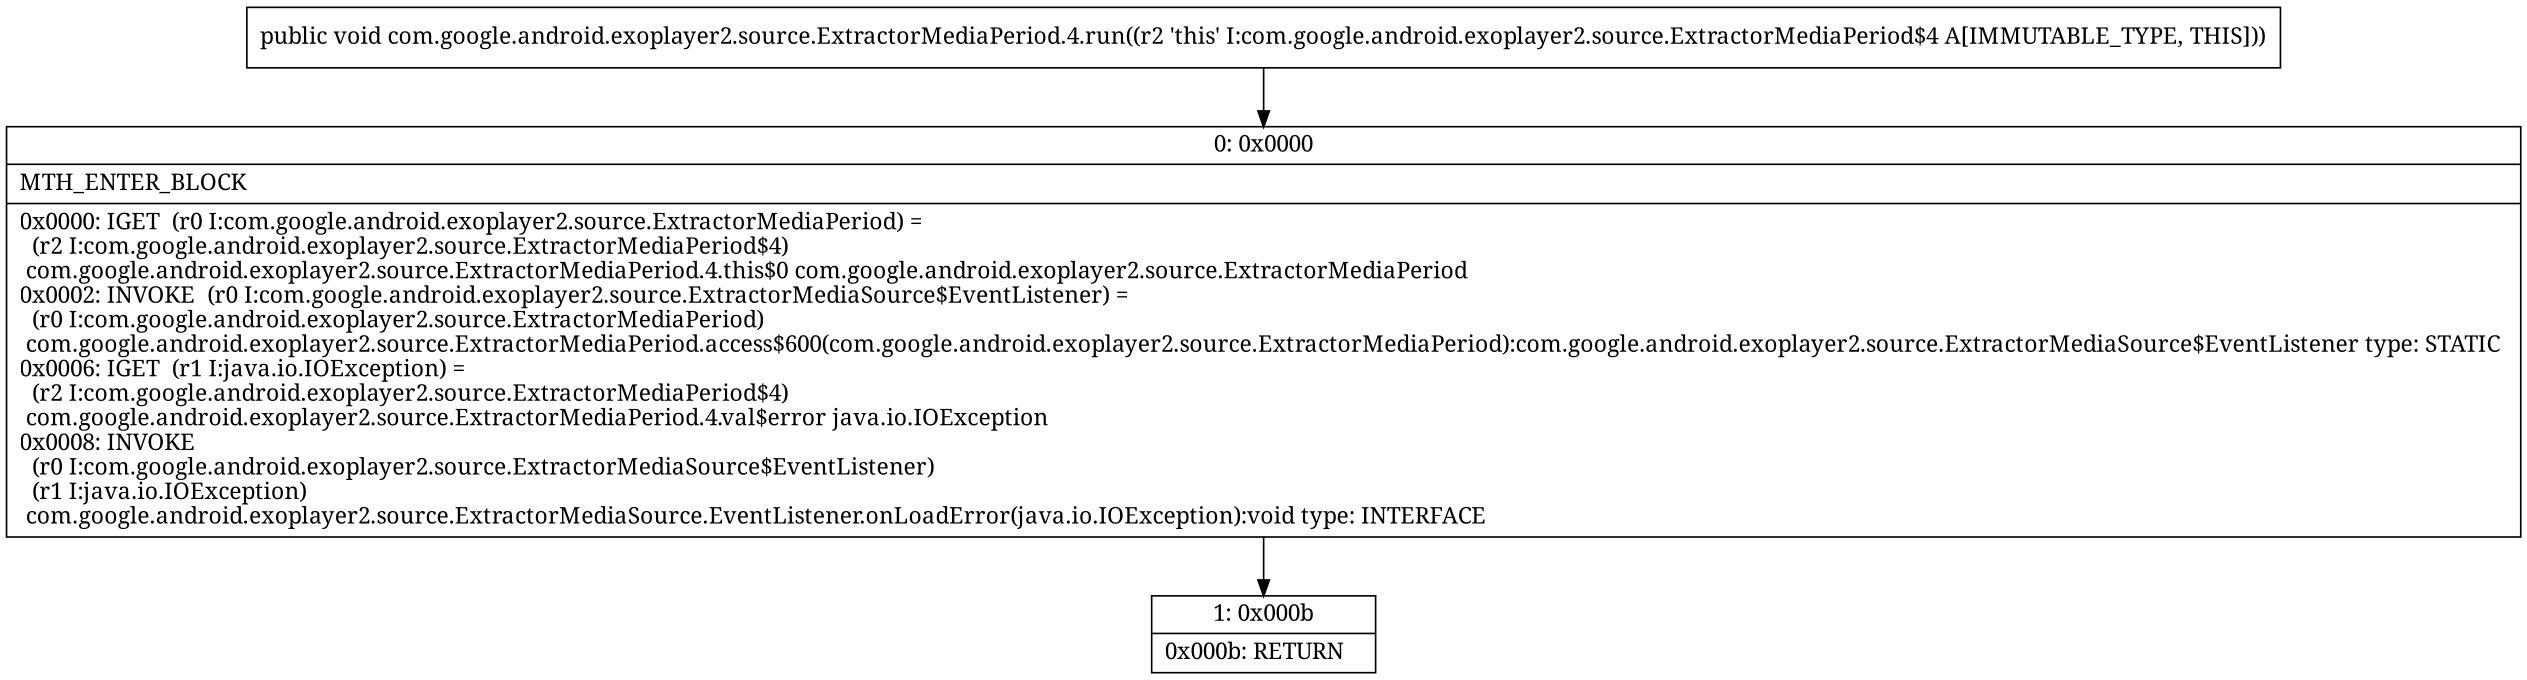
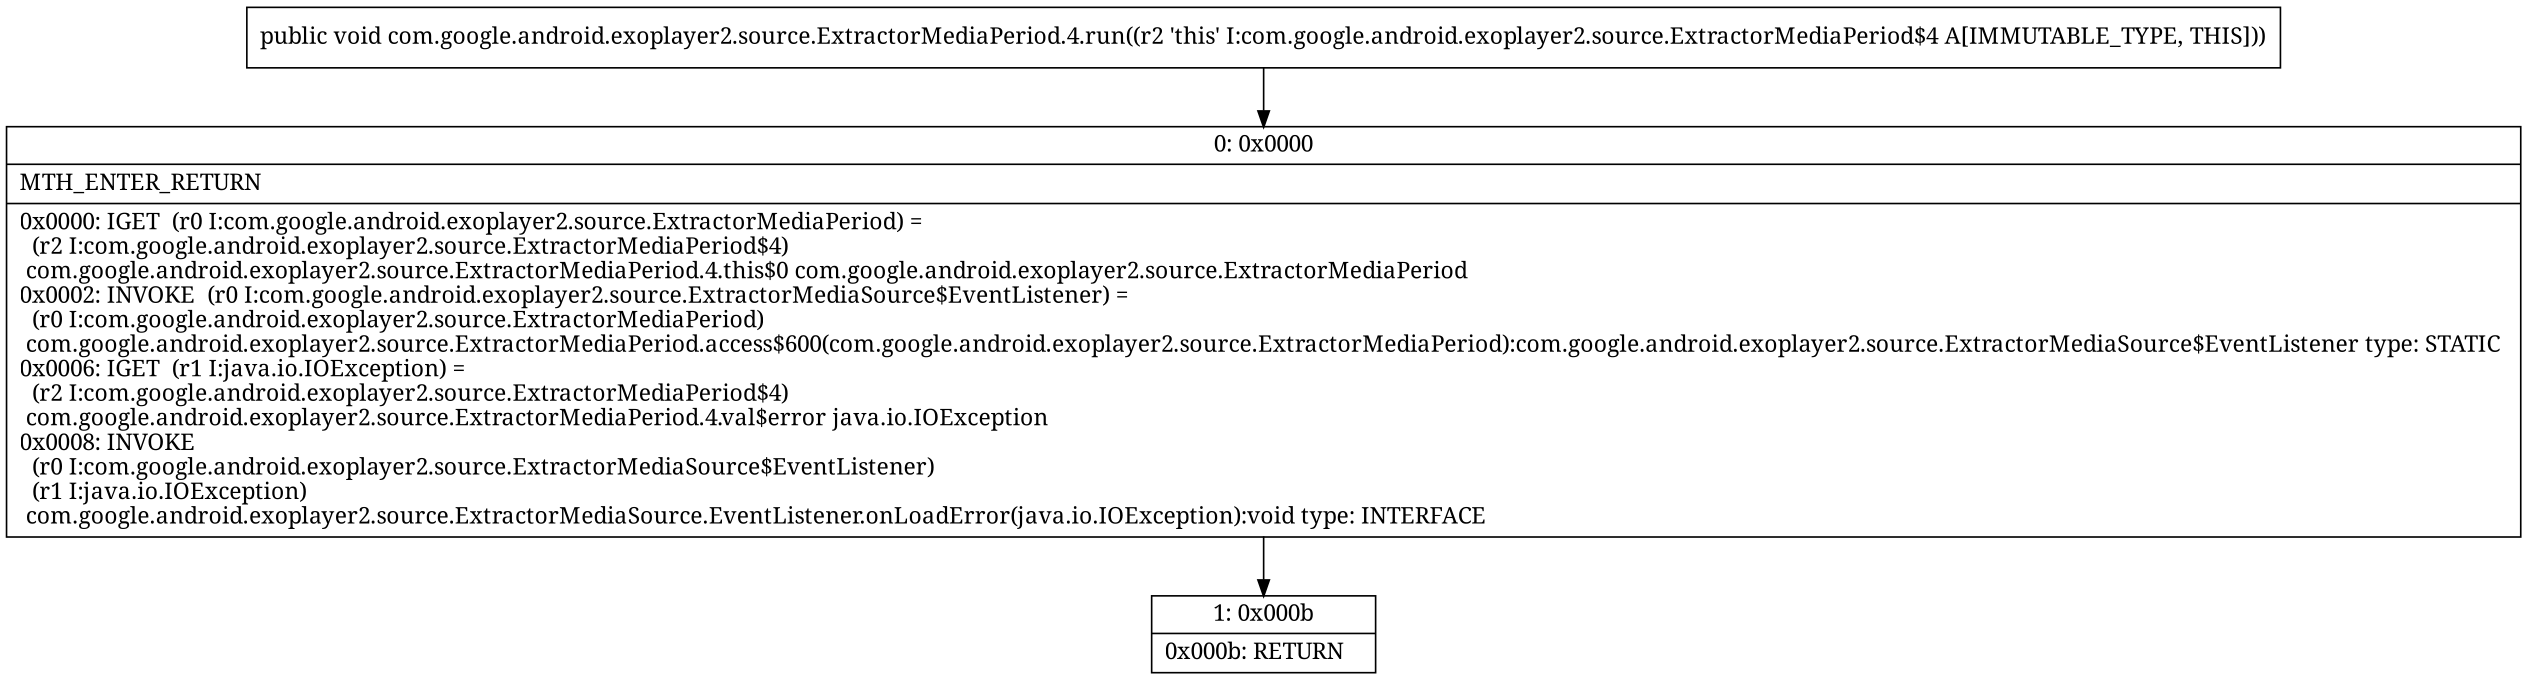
node "0: 0x0000": text "MTH_ENTER_BLOCK" -> "MTH_ENTER_RETURN"
